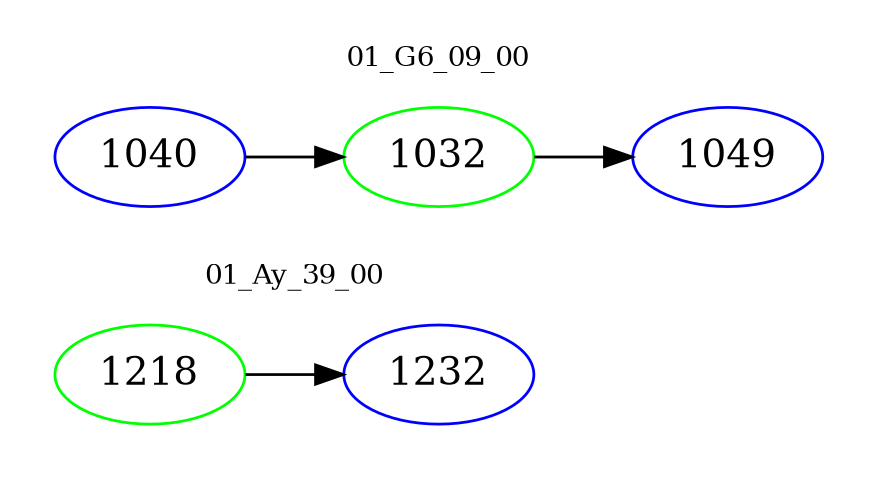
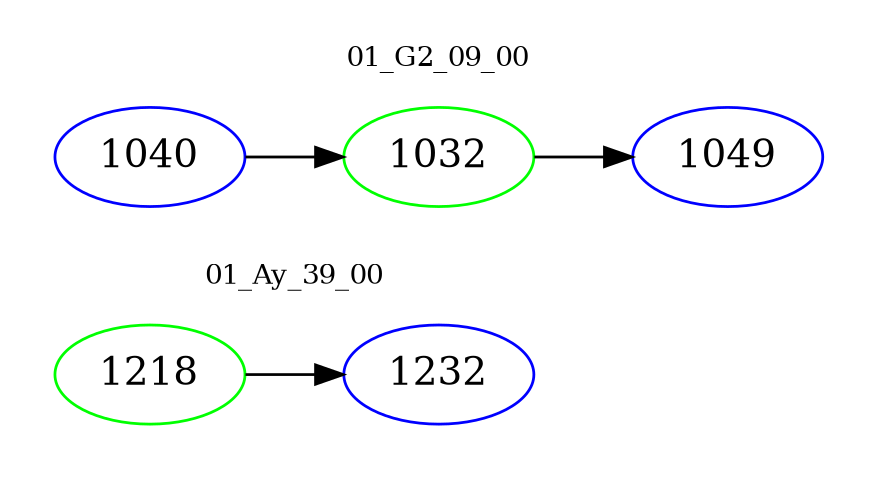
cluster "01_G6_09_00": label "01_G6_09_00" -> "01_G2_09_00"
